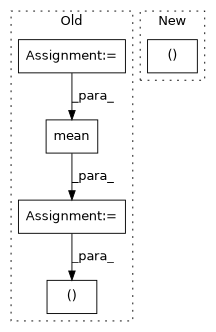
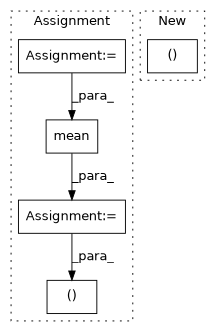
cluster "Old": label "Old" -> "Assignment"
